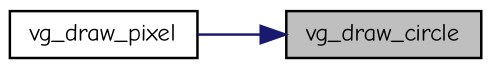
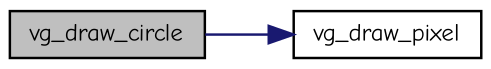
edge "vg_draw_pixel" -> "vg_draw_circle": reversed
